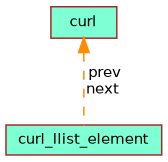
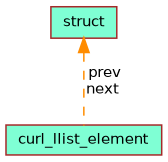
node "curl": label "curl" -> "struct"
